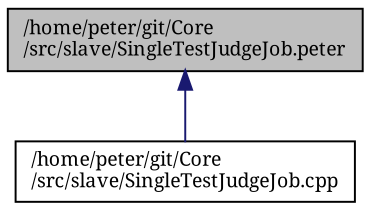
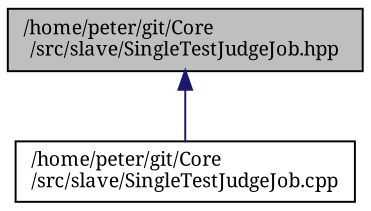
node "/home/peter/git/Core /src/slave/SingleTestJudgeJob.peter": label "/home/peter/git/Core /src/slave/SingleTestJudgeJob.peter" -> "/home/peter/git/Core /src/slave/SingleTestJudgeJob.hpp"
